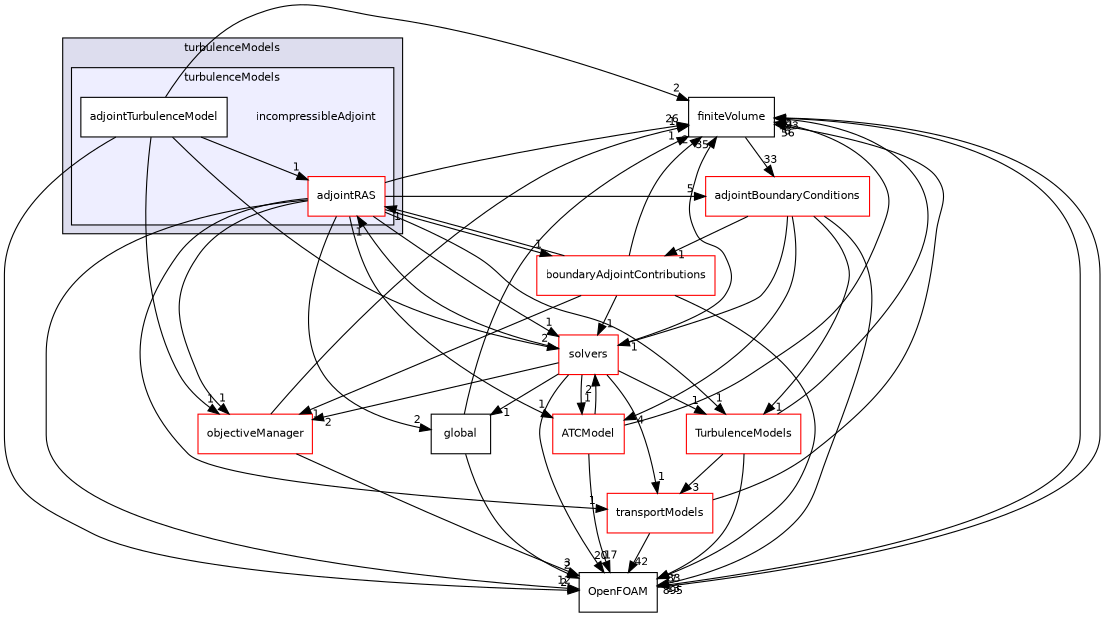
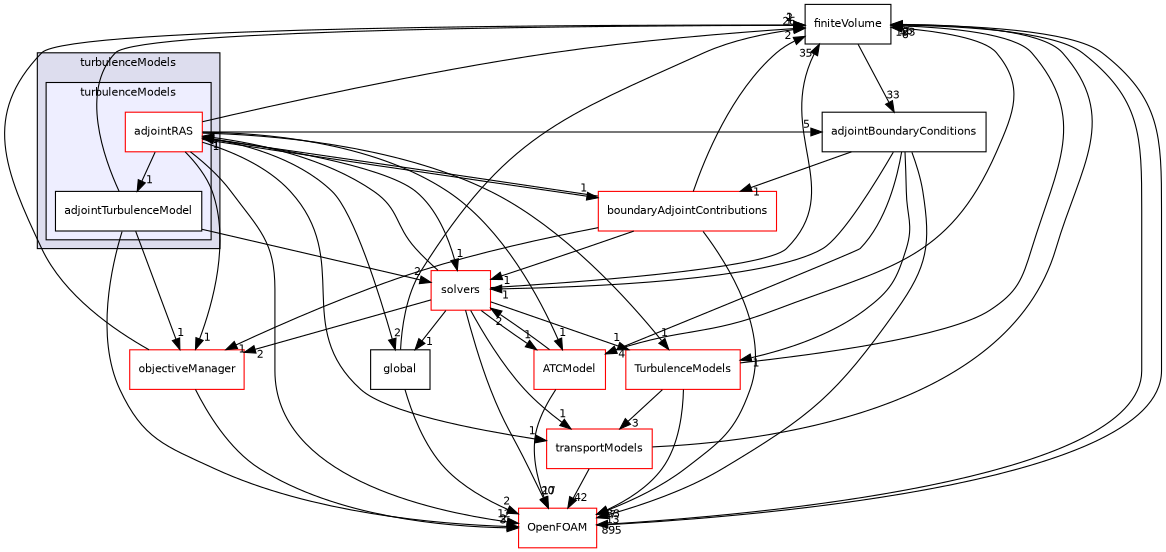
node "incompressibleAdjoint": removed
edge "adjointTurbulenceModel" -> "adjointRAS": reversed
node "adjointBoundaryConditions": color red -> black
node "OpenFOAM": color black -> red
